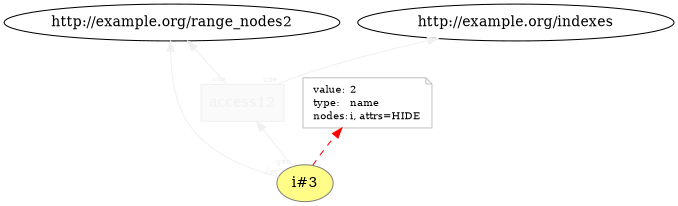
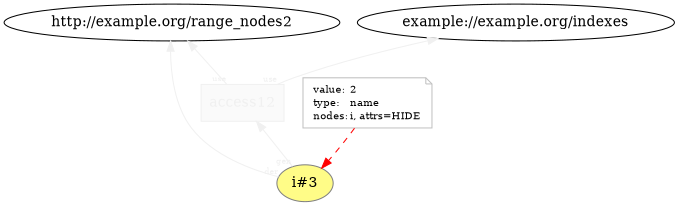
node "http://example.org/indexes": label "http://example.org/indexes" -> "example://example.org/indexes"
edge "i#3" -> "value:": reversed
